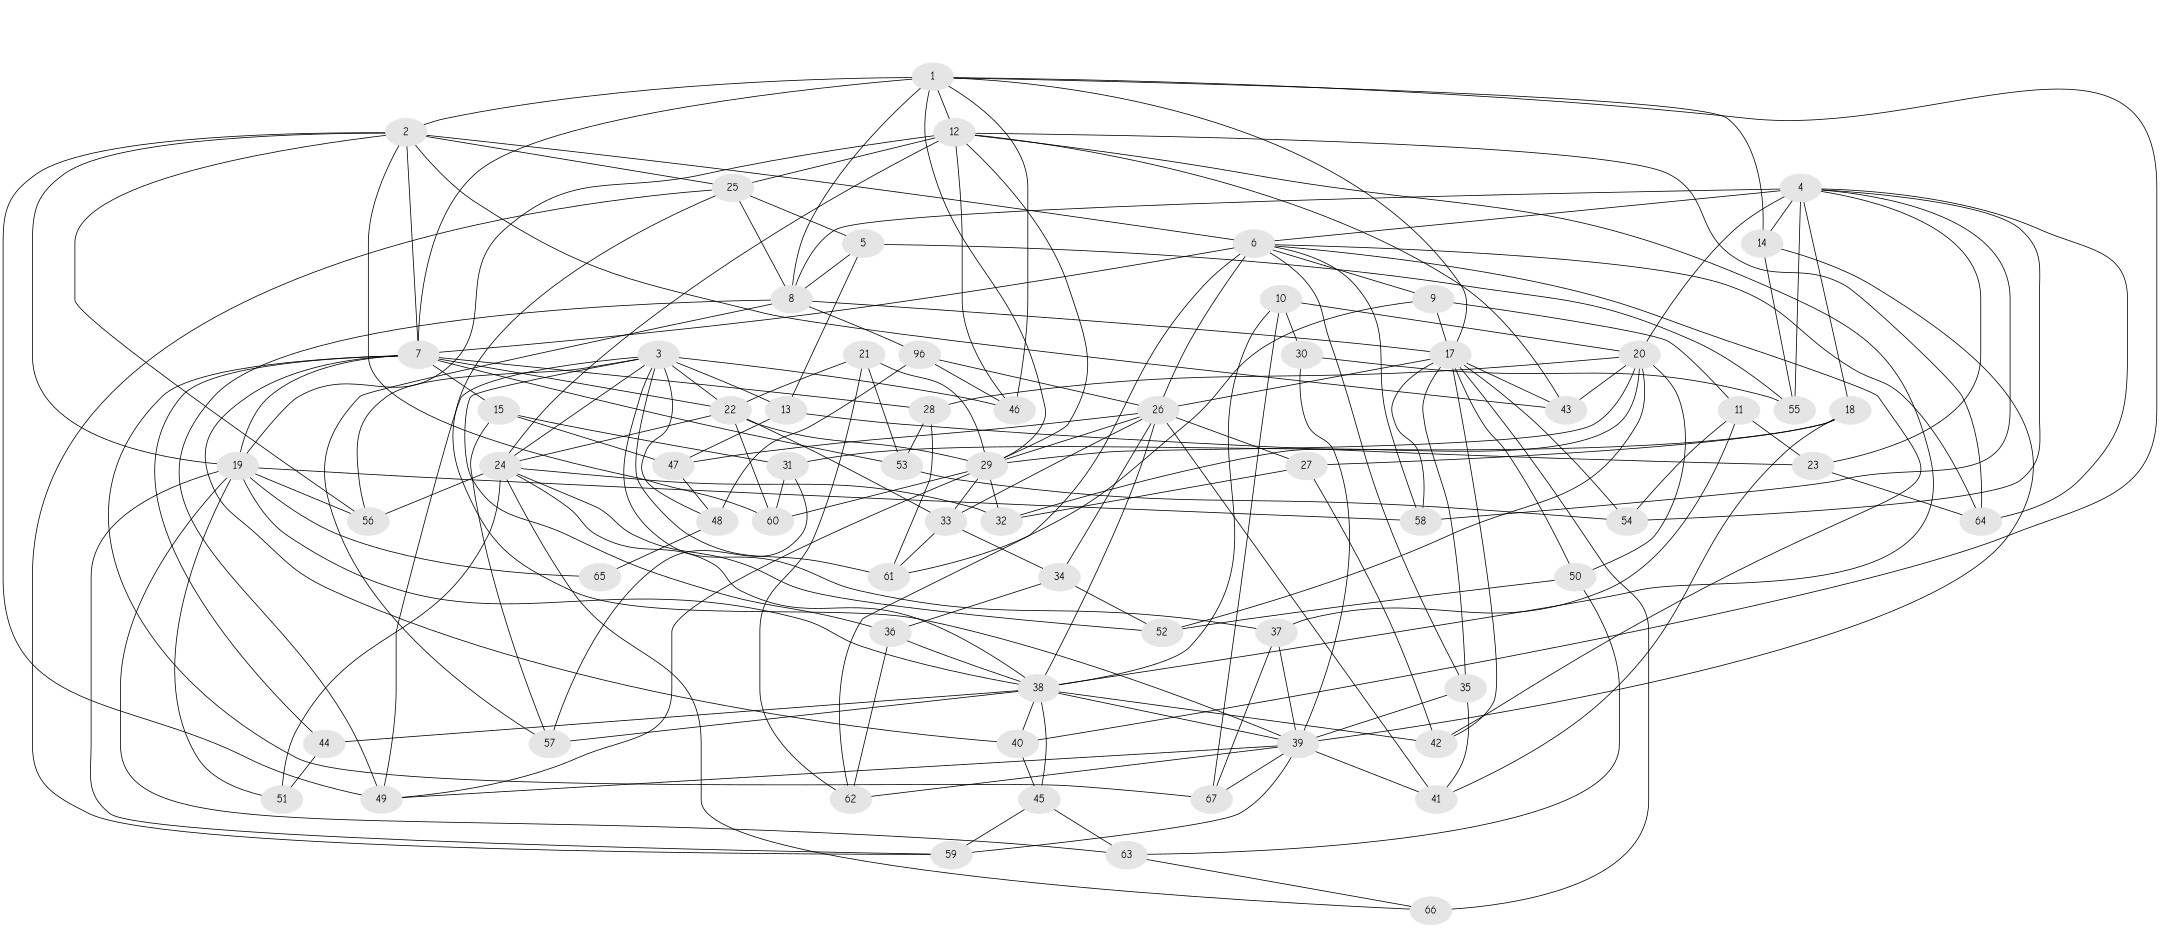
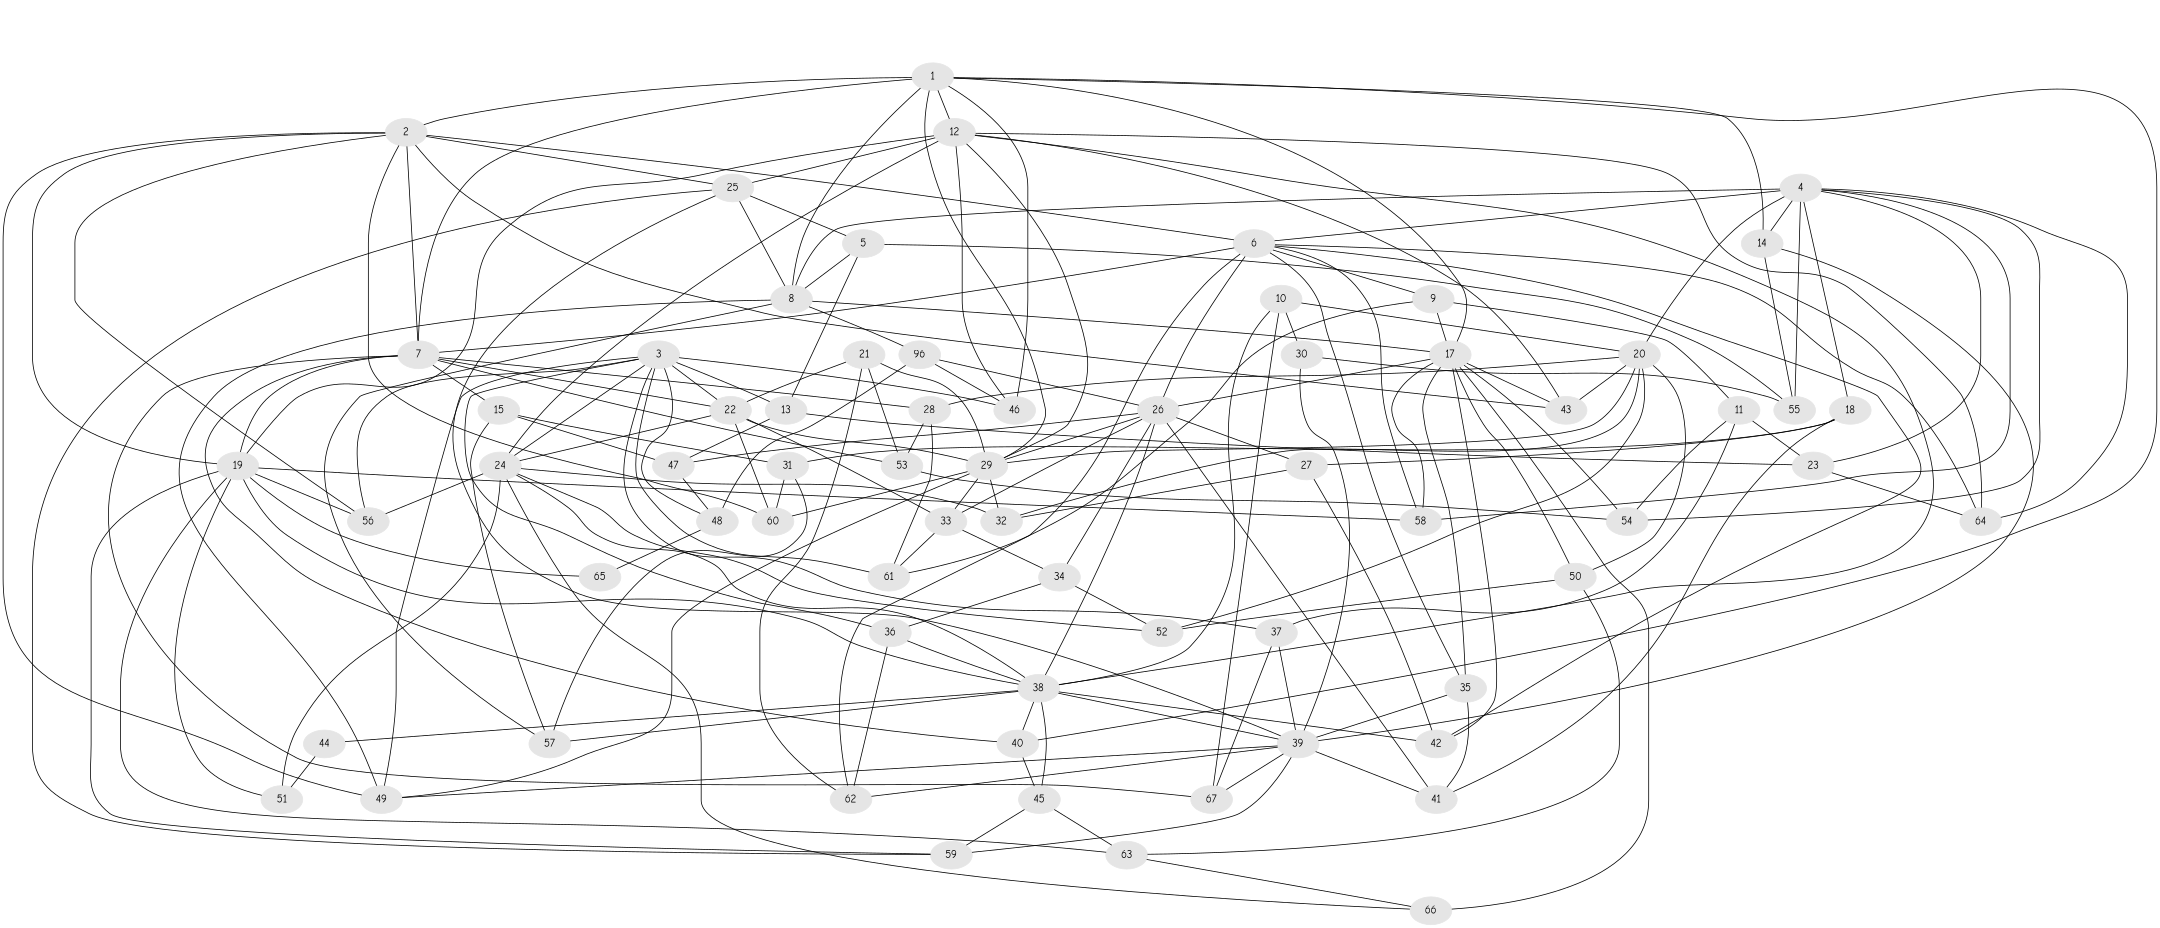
edge "7" -- "44": removed
